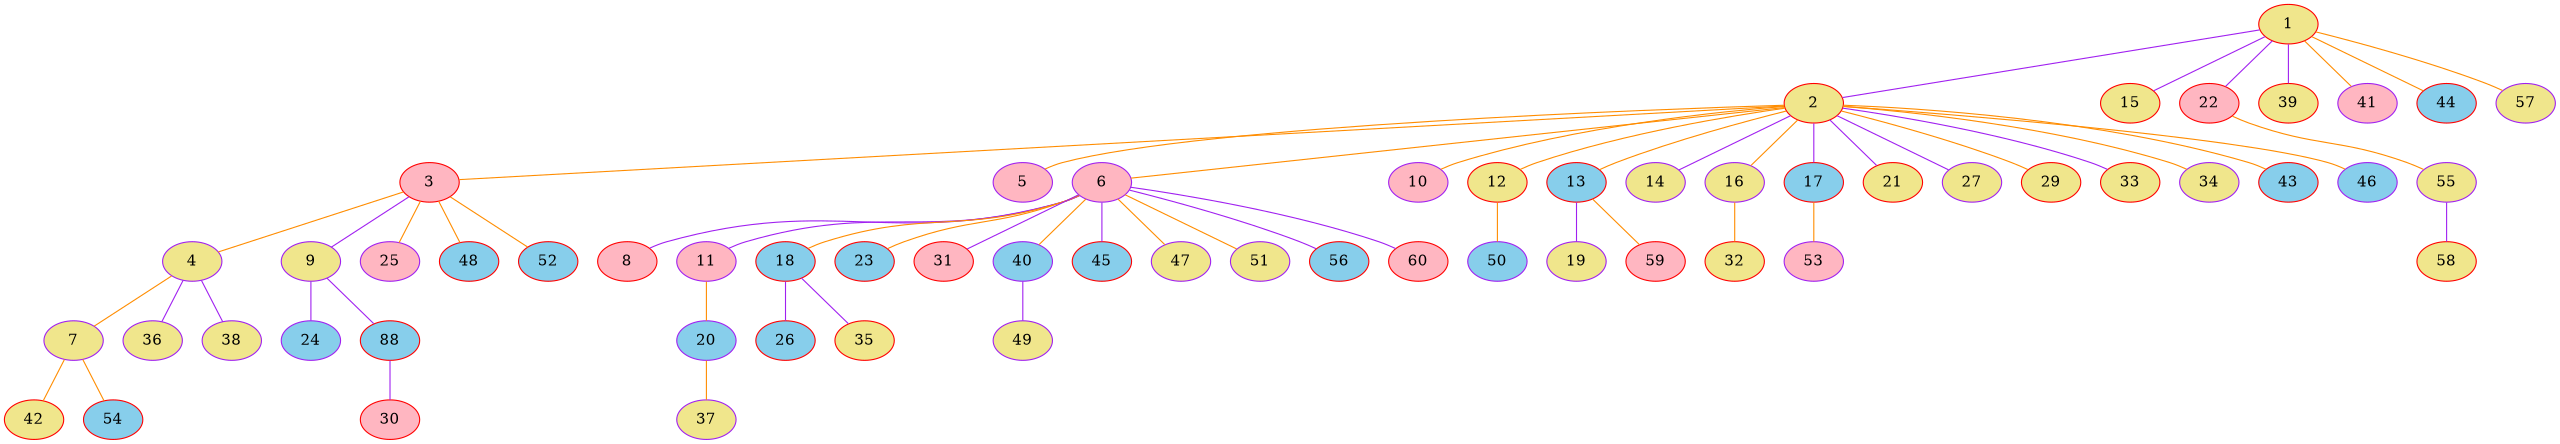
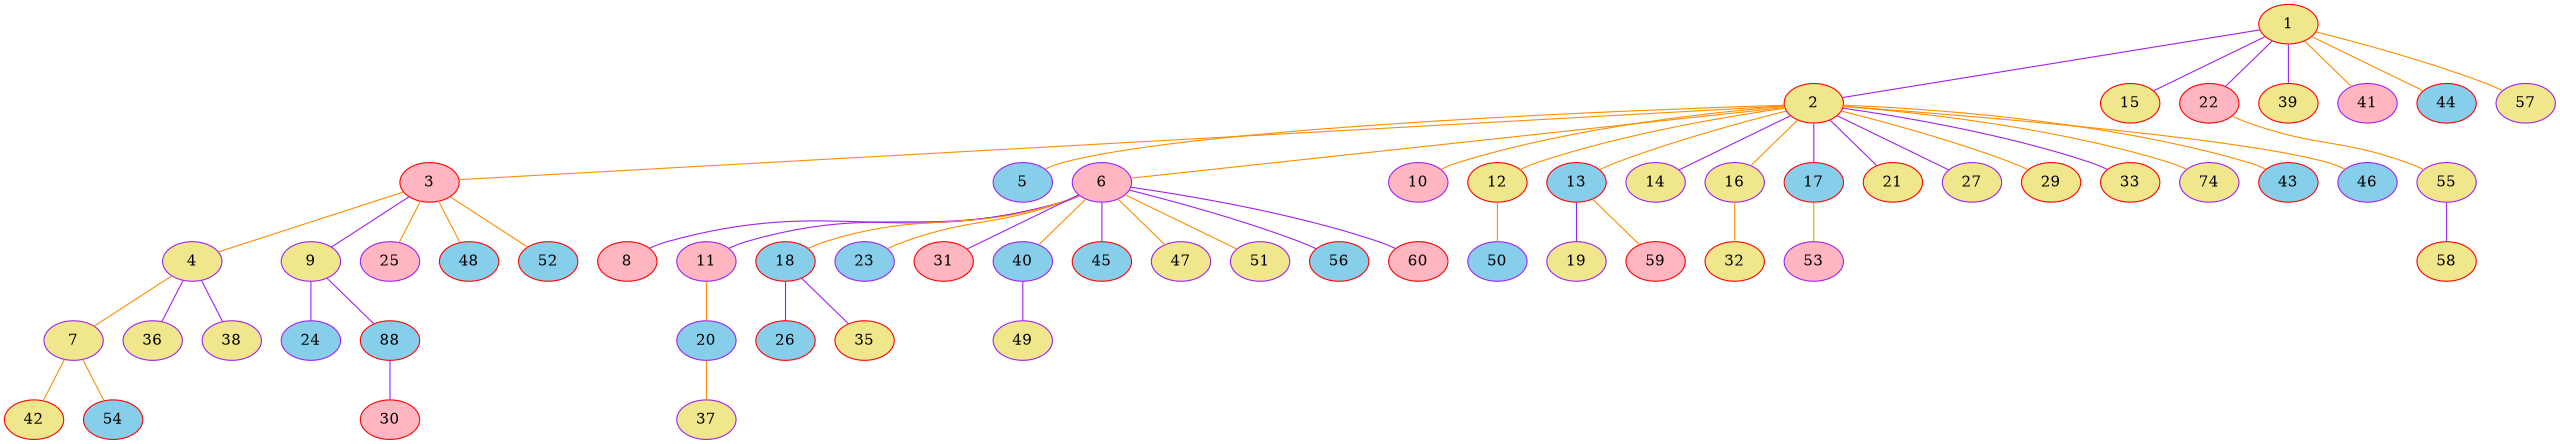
node "5": fillcolor lightpink -> skyblue
node "34": label "34" -> "74"
node "23": color red -> purple
